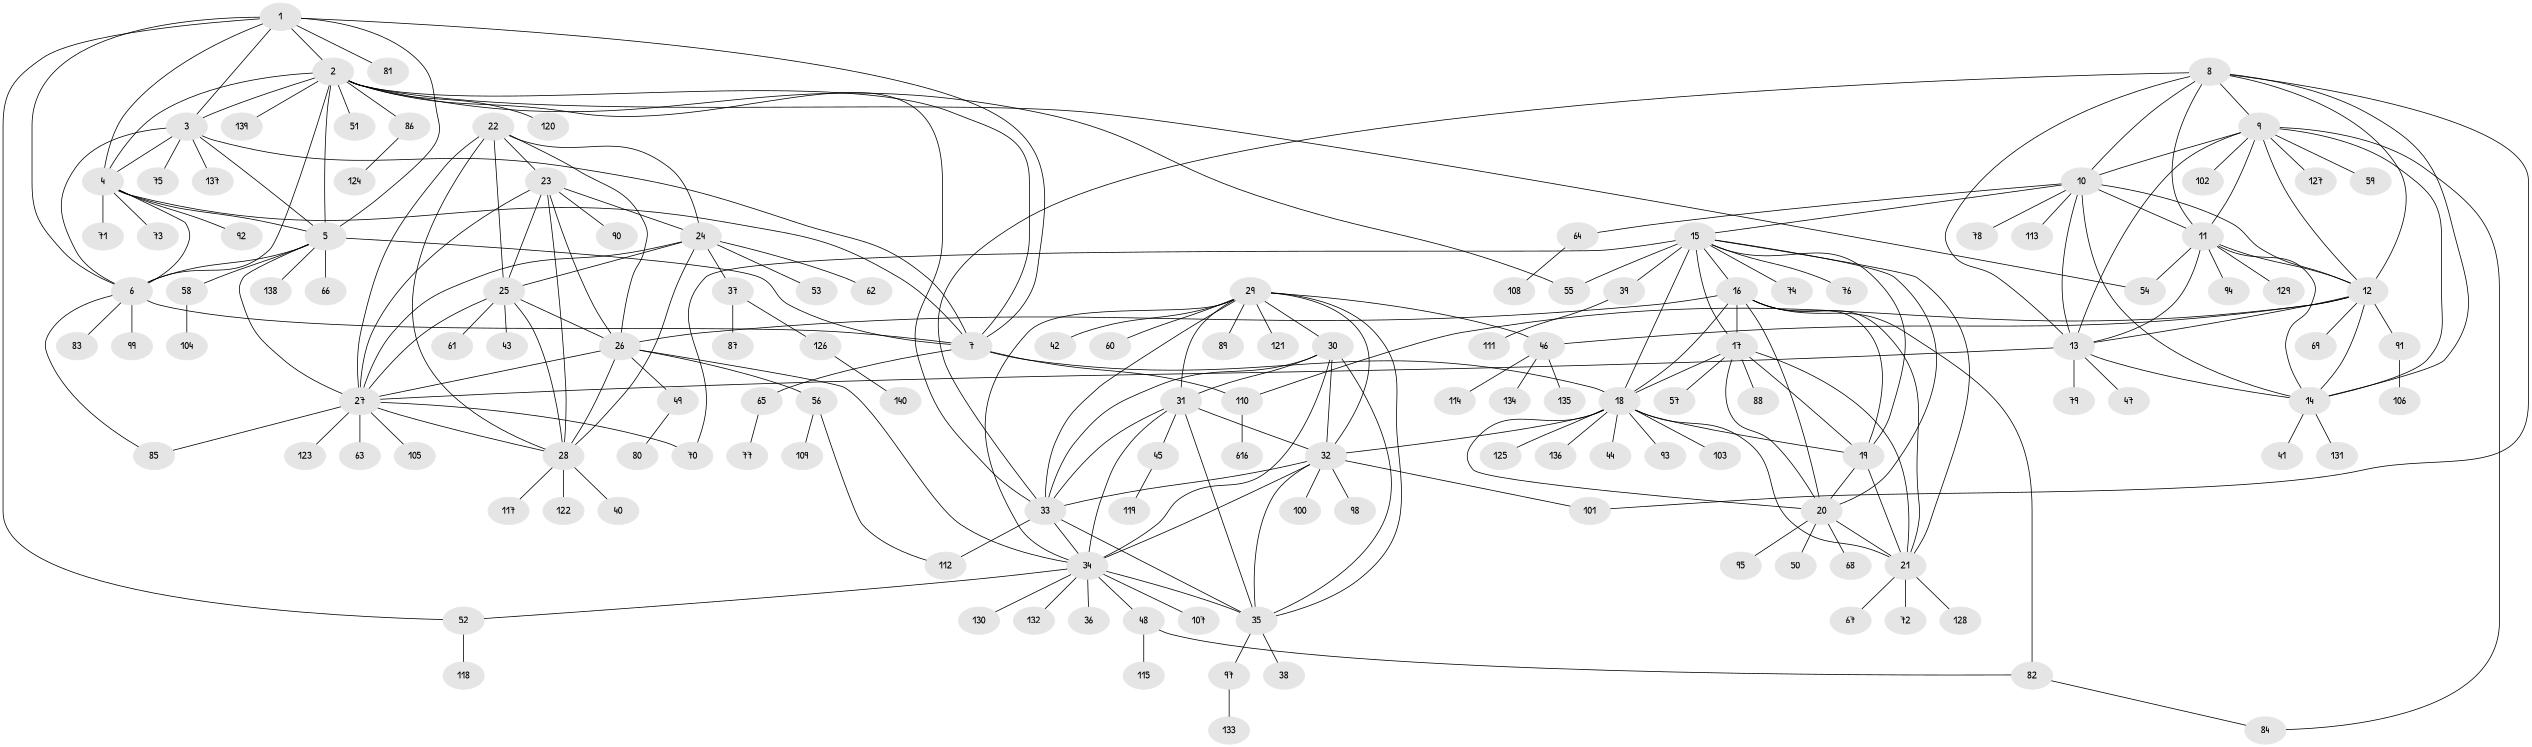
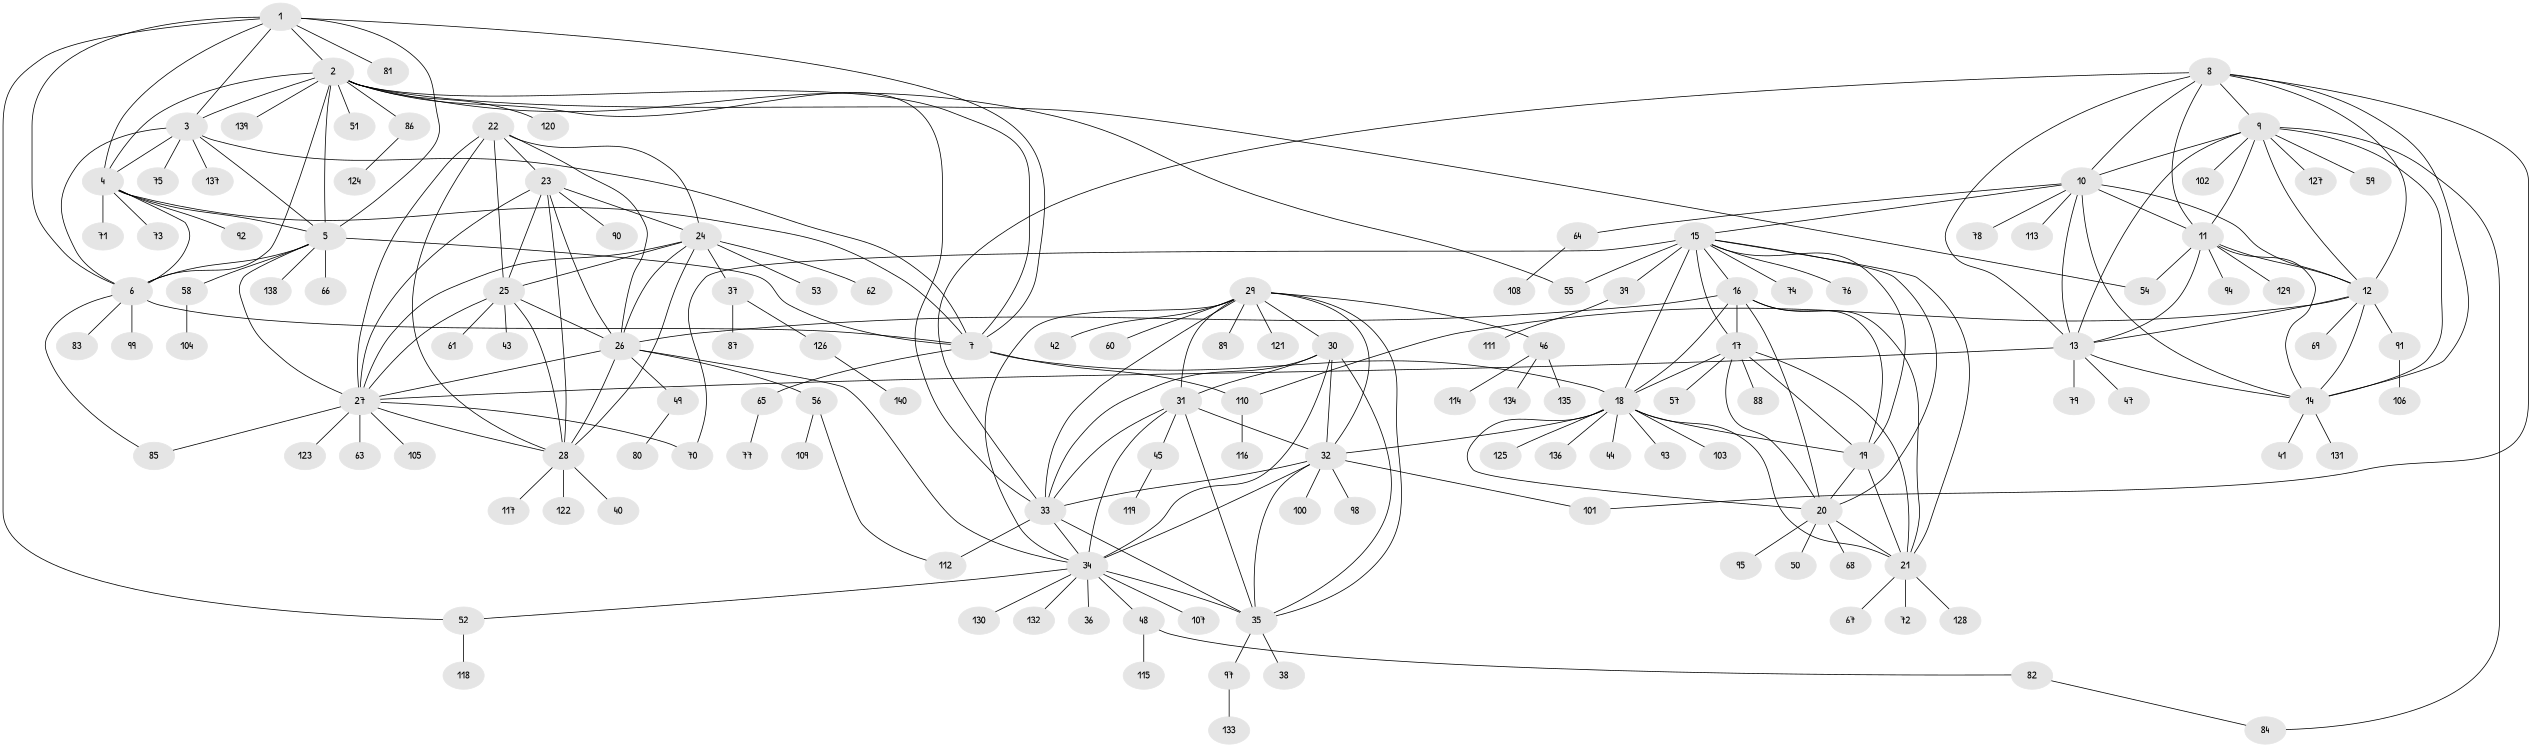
edge "24" -- "26": added
edge "12" -- "46": removed
edge "16" -- "82": removed
node "616": label "616" -> "116"
